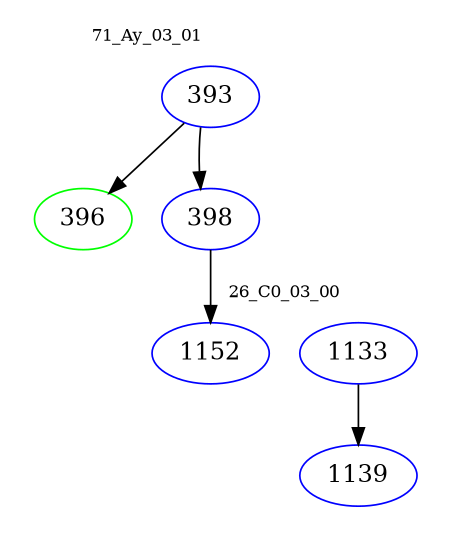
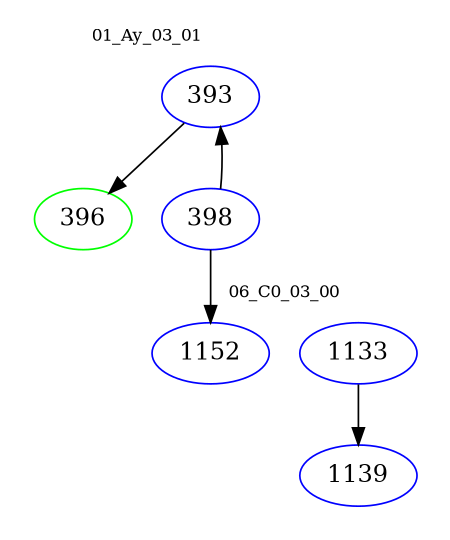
cluster "71_Ay_03_01": label "71_Ay_03_01" -> "01_Ay_03_01"
edge "393" -> "398": reversed
cluster "26_C0_03_00": label "26_C0_03_00" -> "06_C0_03_00"
